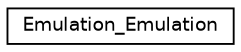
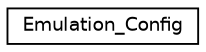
node "Emulation_Emulation": label "Emulation_Emulation" -> "Emulation_Config"
